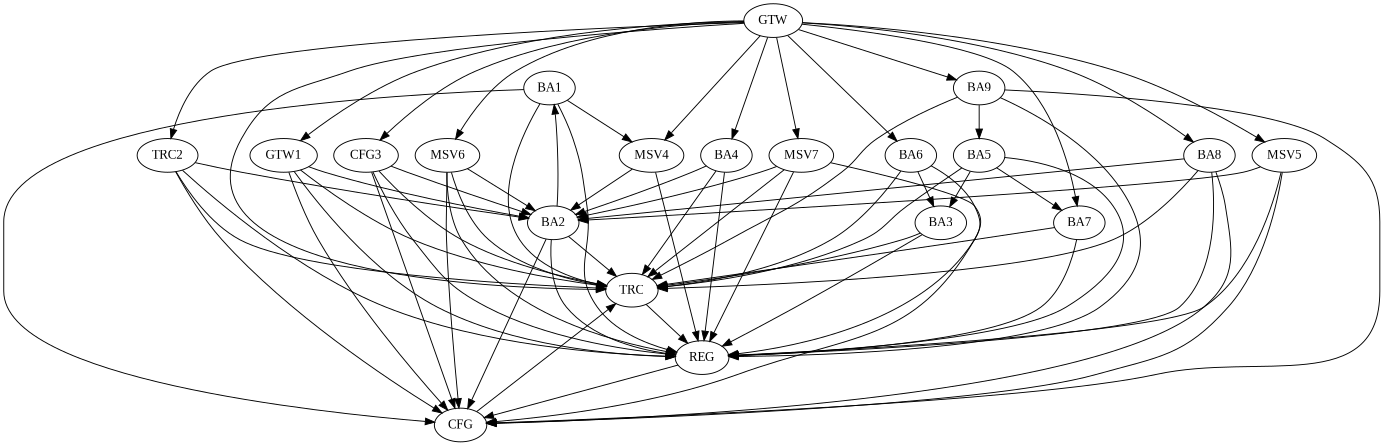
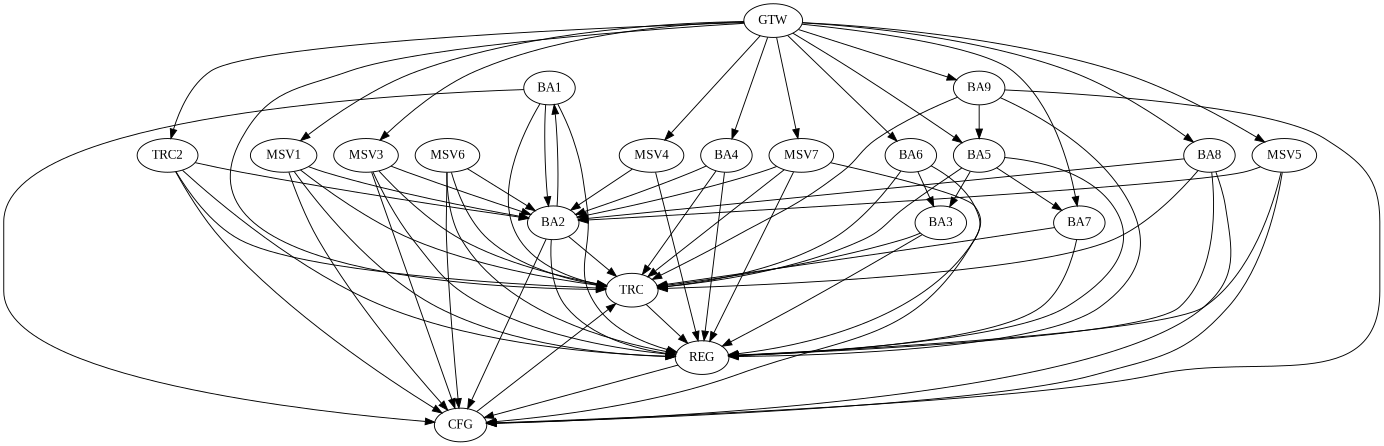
edge "GTW" -> "MSV6": now "GTW" -> "BA5"
edge "BA1" -> "MSV4": now "BA1" -> "BA2"
node "GTW1": label "GTW1" -> "MSV1"
node "CFG3": label "CFG3" -> "MSV3"
